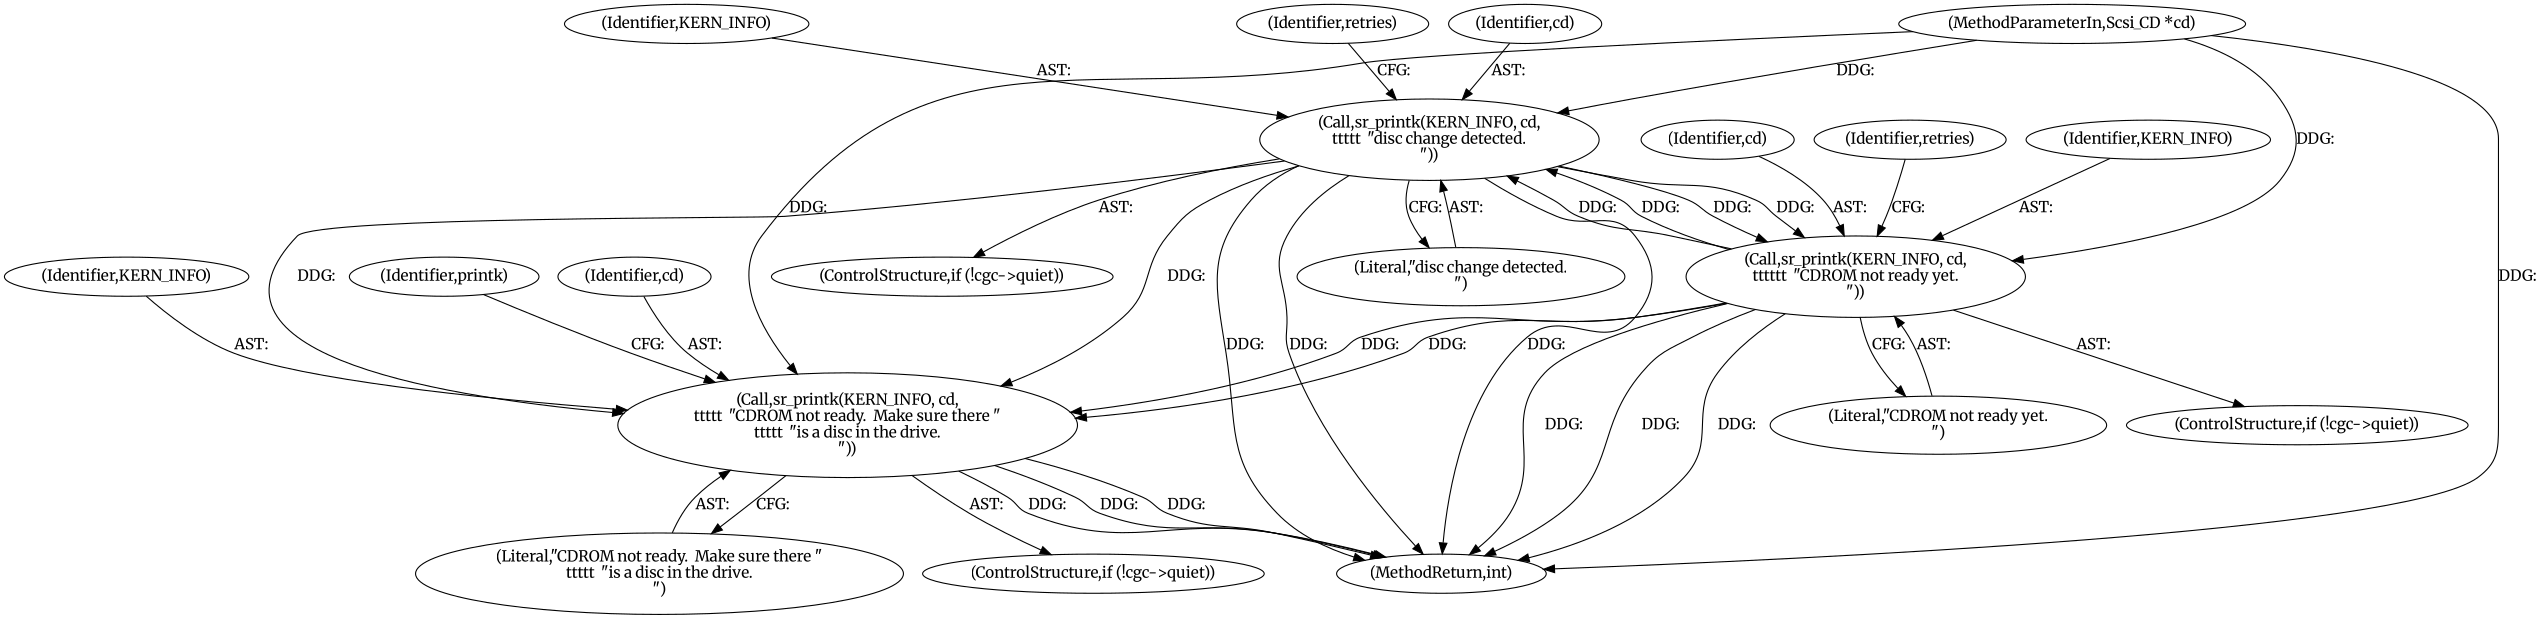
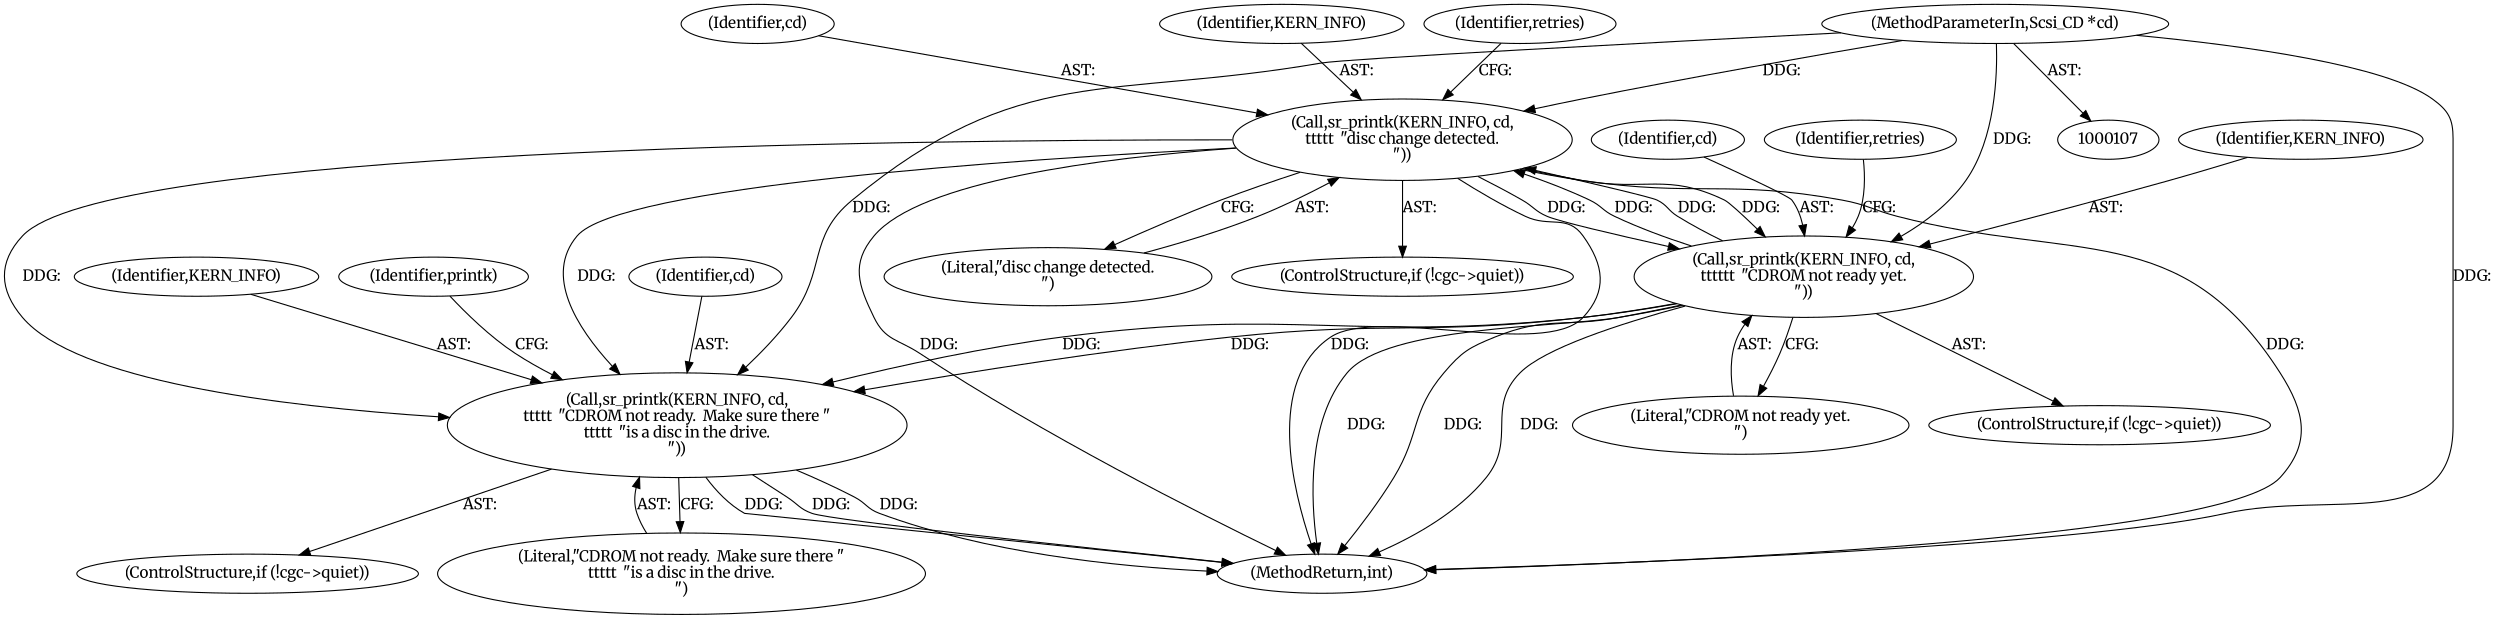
node "1000107": added
